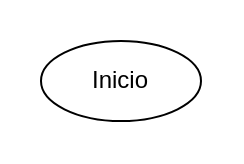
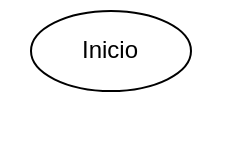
node "Inicio": moved (121, 81) -> (111, 51)
